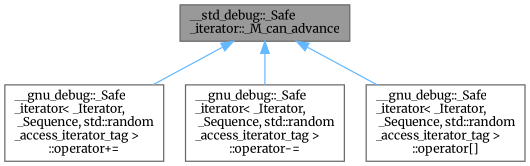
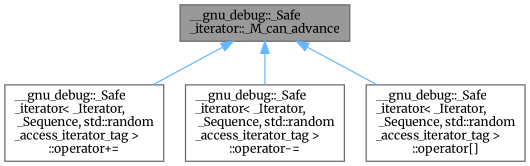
node "__std_debug::_Safe _iterator::_M_can_advance": label "__std_debug::_Safe _iterator::_M_can_advance" -> "__gnu_debug::_Safe _iterator::_M_can_advance"
